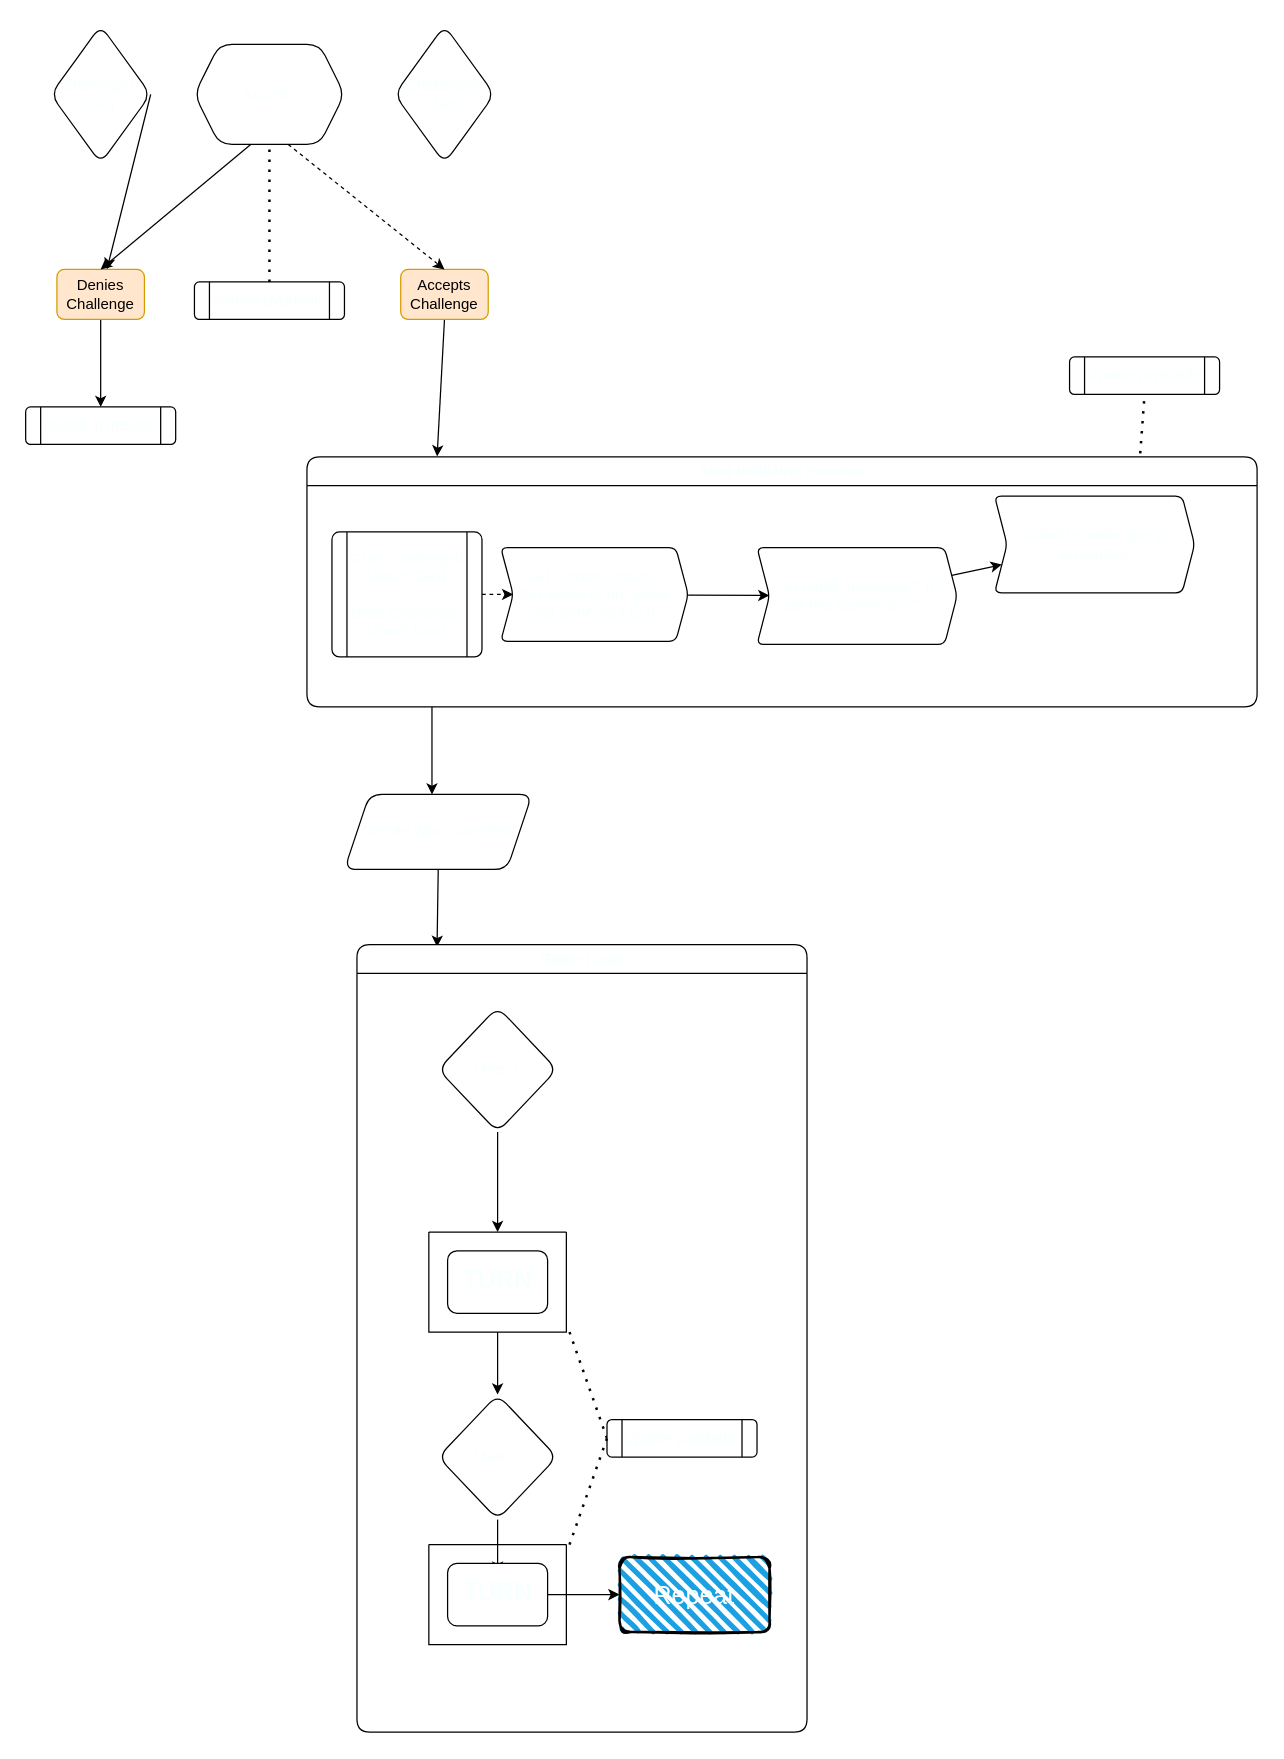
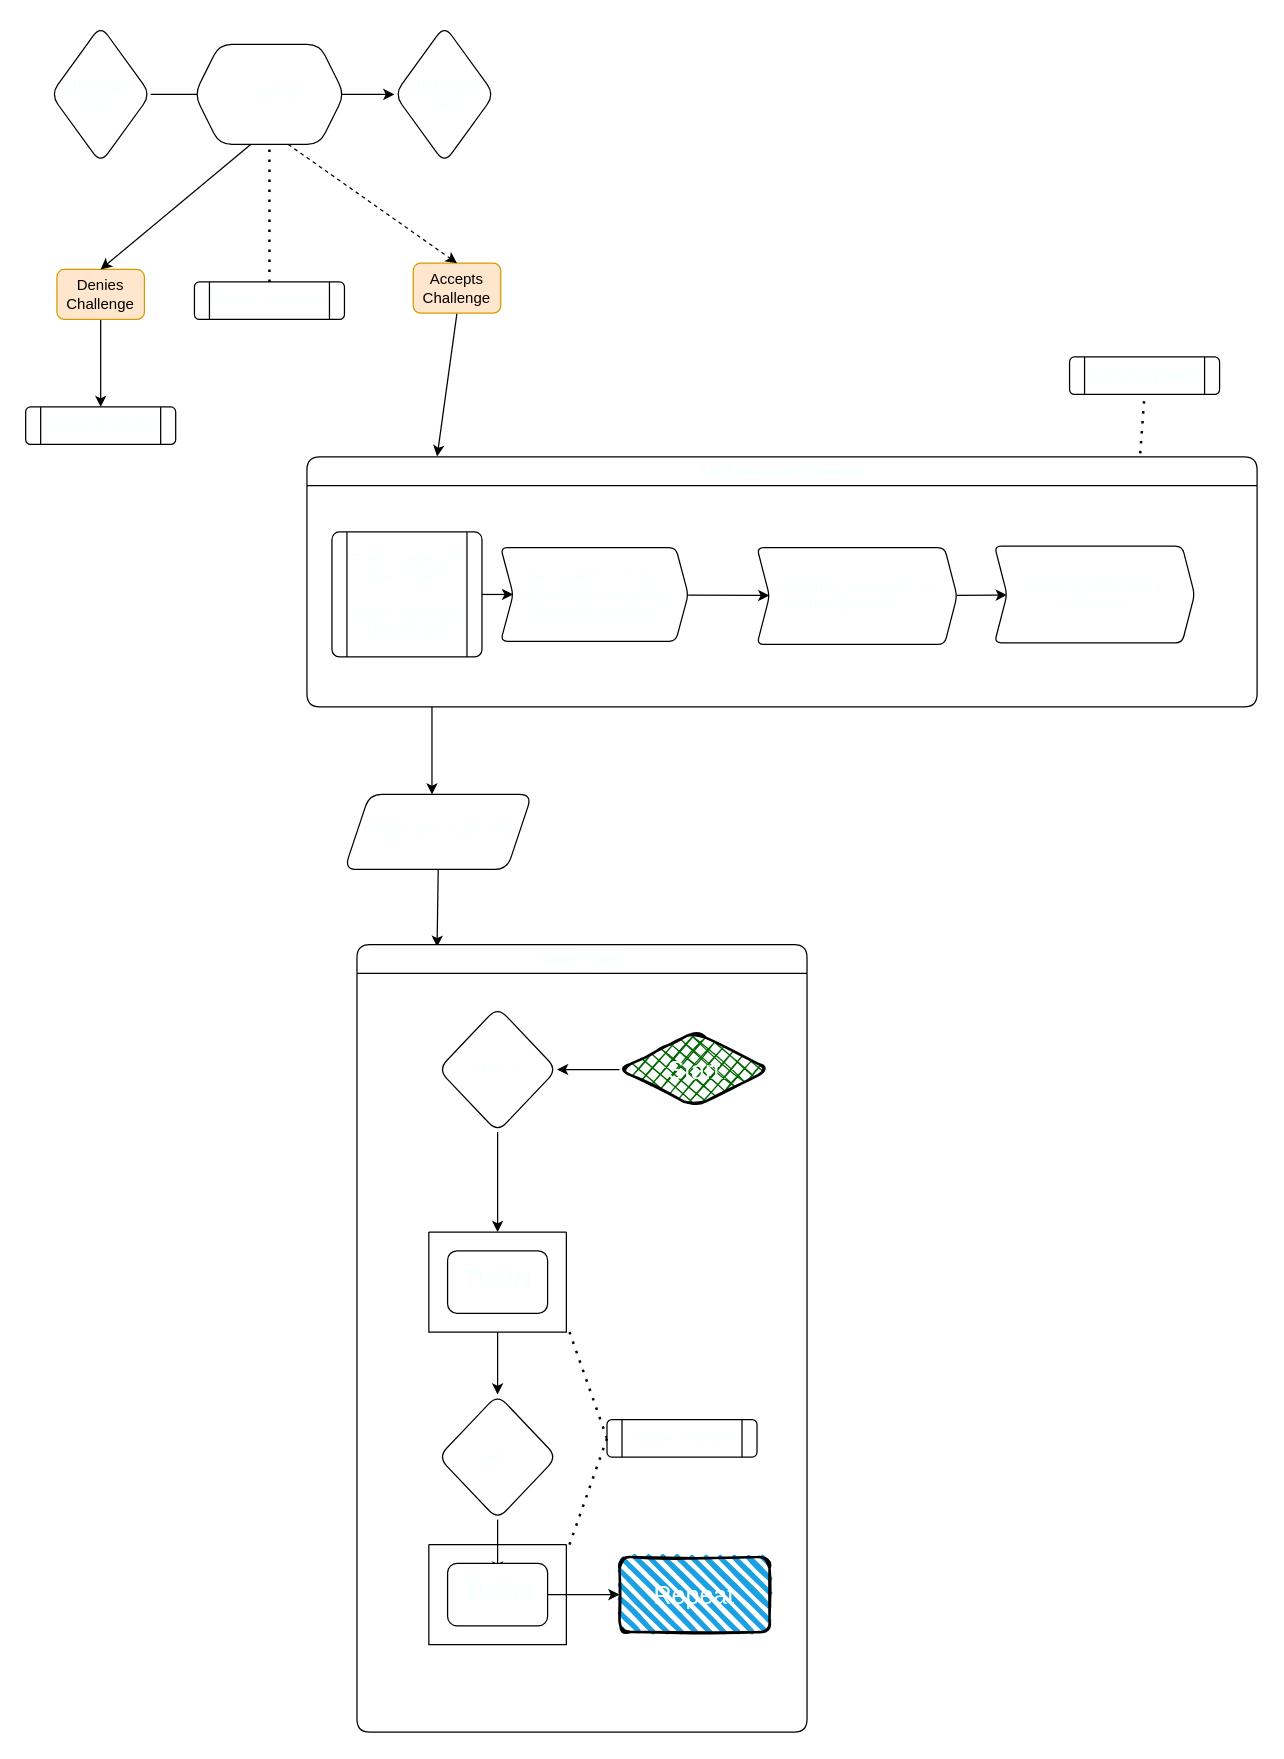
node "Accepts": label "Accepts" -> "Challenge"
edge "Challenger User" -> "Denies Challenge": now "Challenger User" -> "Challenged User"
node "Accepts Challenge": moved (444, 294) -> (457, 288)
node "initialize battle query properties": moved (1094, 544) -> (1094, 594)
edge "Grab Challenged User's Card Grab Challenger User's Card" -> "Set currentTurn to 0 Set status to on_going Set turnCount to 0": style dashed -> solid
edge "Start" -> "User 1": added
node "Start": added
